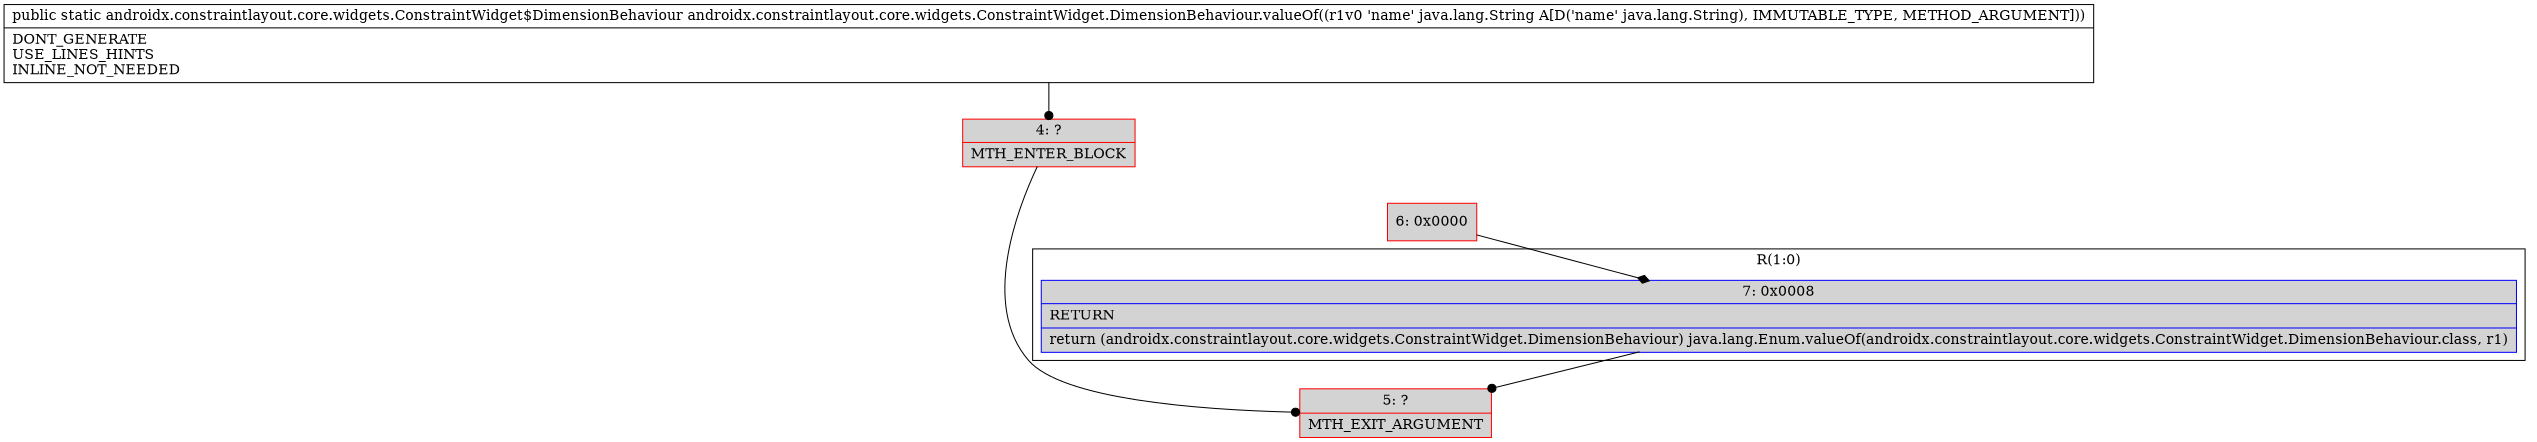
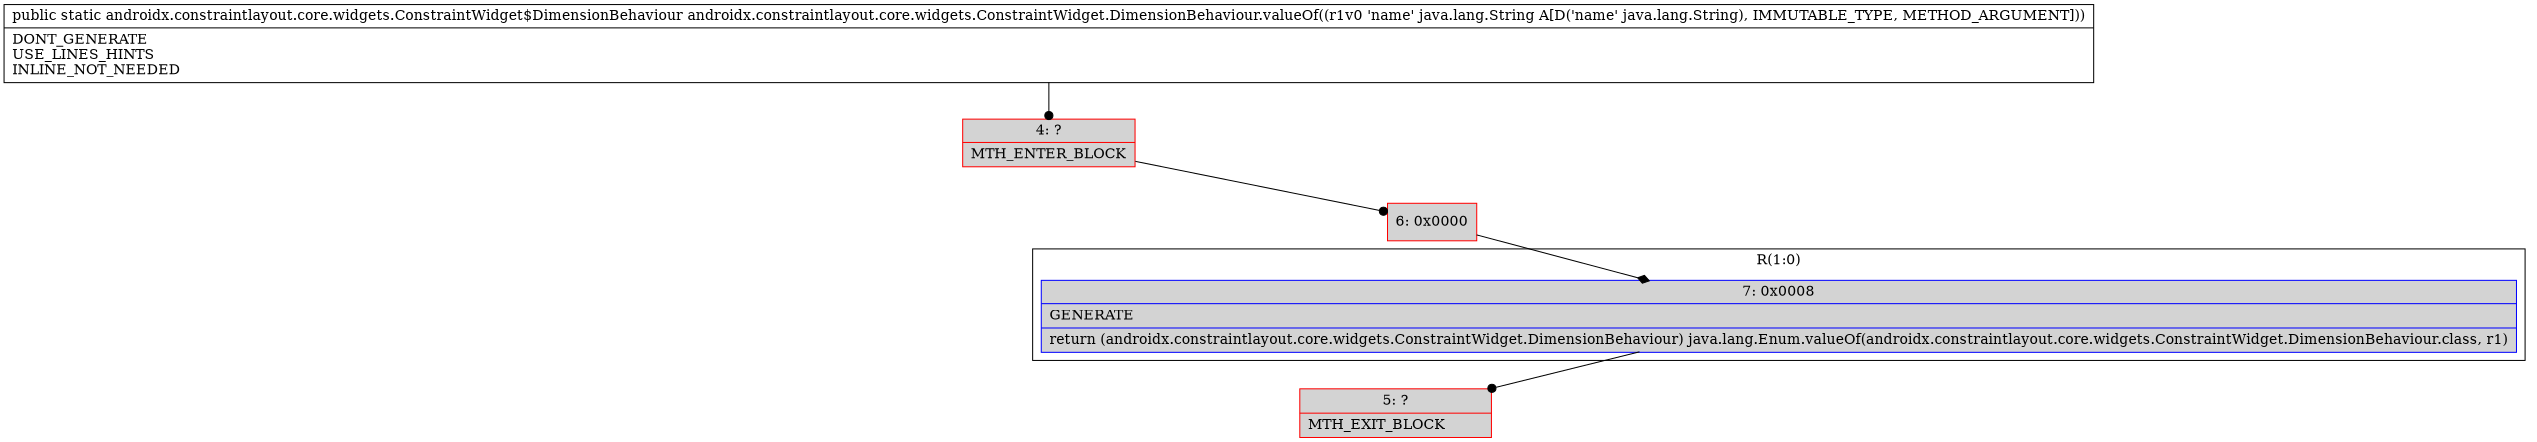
node "7: 0x0008": text "RETURN" -> "GENERATE"
edge "4: ?" -> "5: ?": now "4: ?" -> "6: 0x0000"
node "5: ?": text "MTH_EXIT_ARGUMENT" -> "MTH_EXIT_BLOCK"
